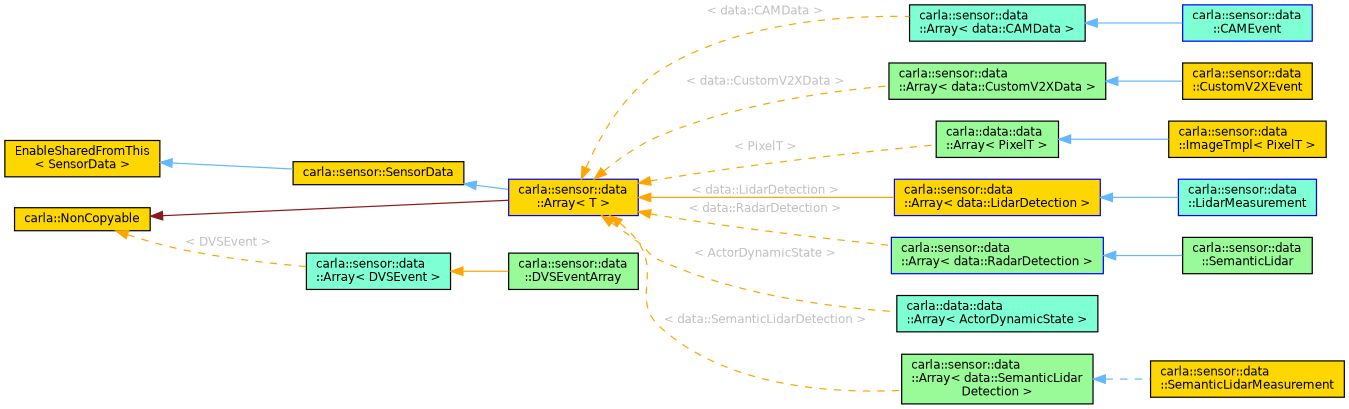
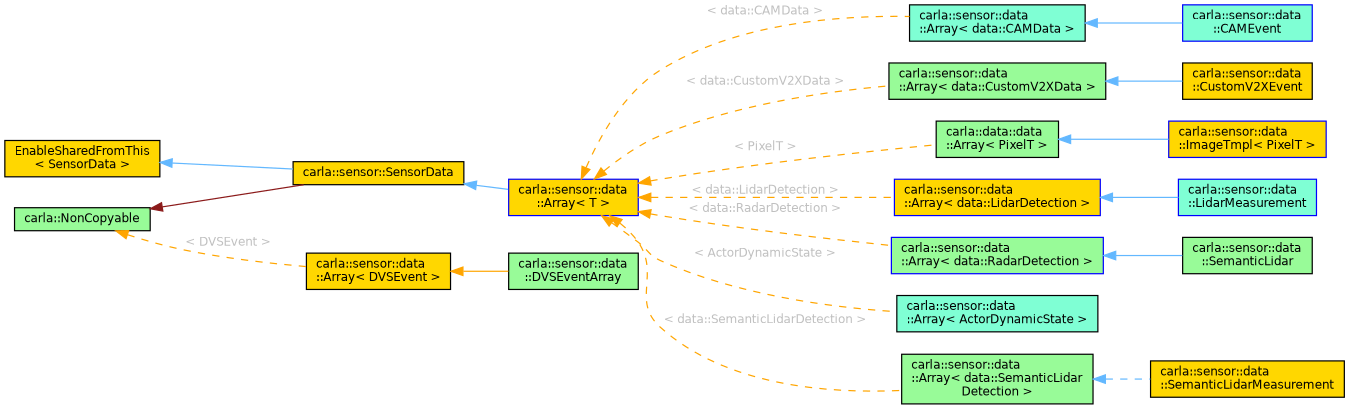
node "carla::sensor::data ::ImageTmpl< PixelT >": color black -> blue
edge "carla::sensor::data ::Array< data::LidarDetection >" -> "carla::sensor::data ::Array< T >": style solid -> dashed
edge "carla::sensor::data ::Array< T >" -> "carla::NonCopyable": now "carla::sensor::SensorData" -> "carla::NonCopyable"
node "carla::NonCopyable": fillcolor gold -> palegreen
node "carla::sensor::data ::Array< DVSEvent >": fillcolor aquamarine -> gold
node "carla::data::data ::Array< ActorDynamicState >": label "carla::data::data ::Array< ActorDynamicState >" -> "carla::sensor::data ::Array< ActorDynamicState >"
